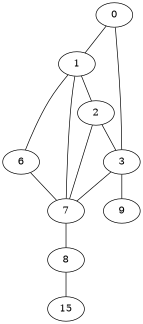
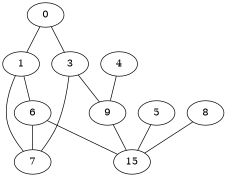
node "4": added
node "2": removed
node "5": added
edge "6" -- "15": added
edge "9" -- "15": added
edge "7" -- "8": removed
